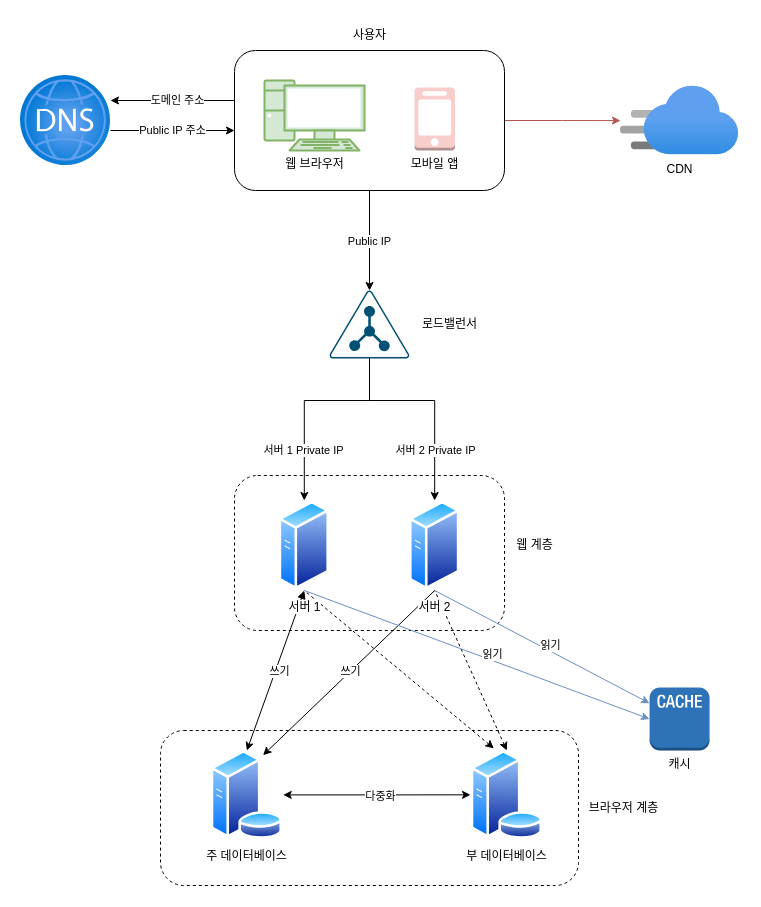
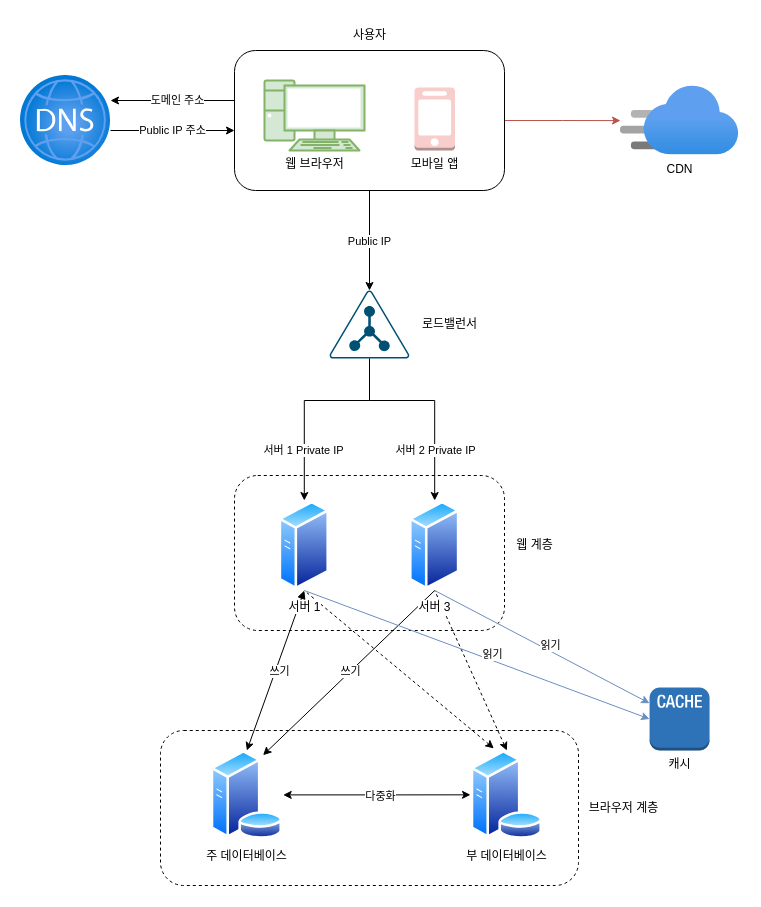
node "서버 2": label "서버 2" -> "서버 3"
